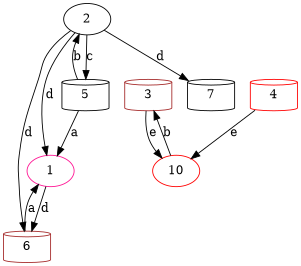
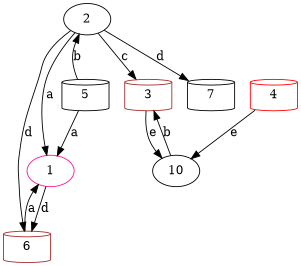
edge "2" -> "5": now "2" -> "3"
edge "2" -> "1": label "d" -> "a"
node "10": color red -> black
